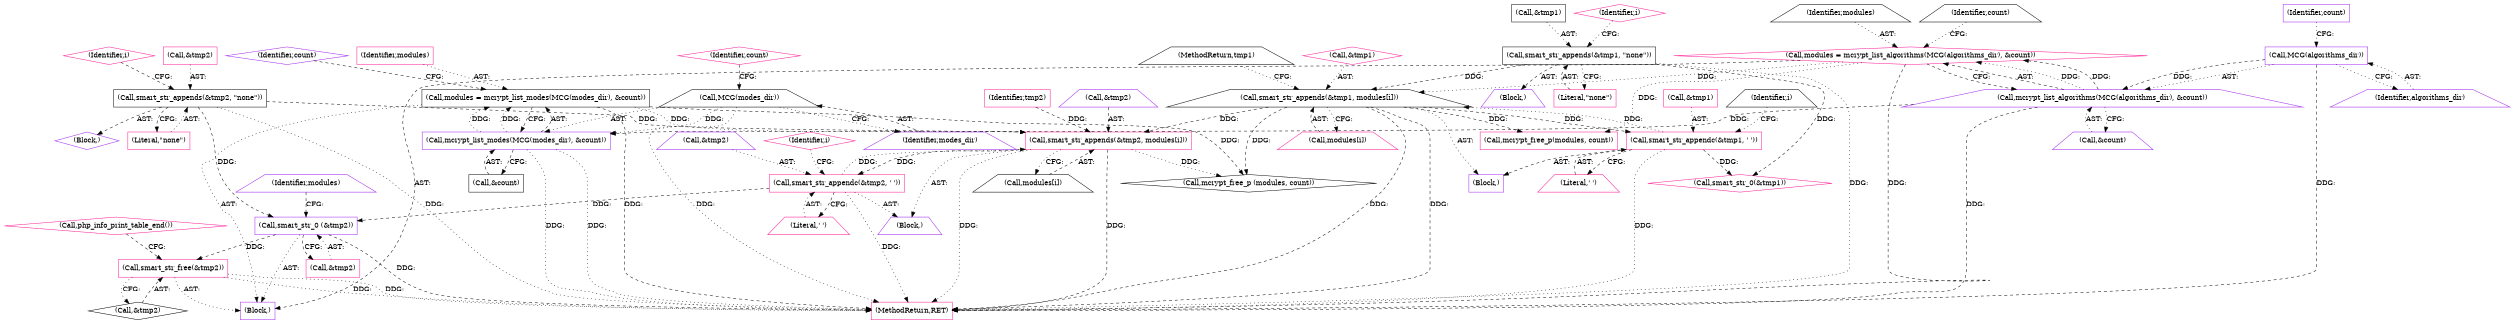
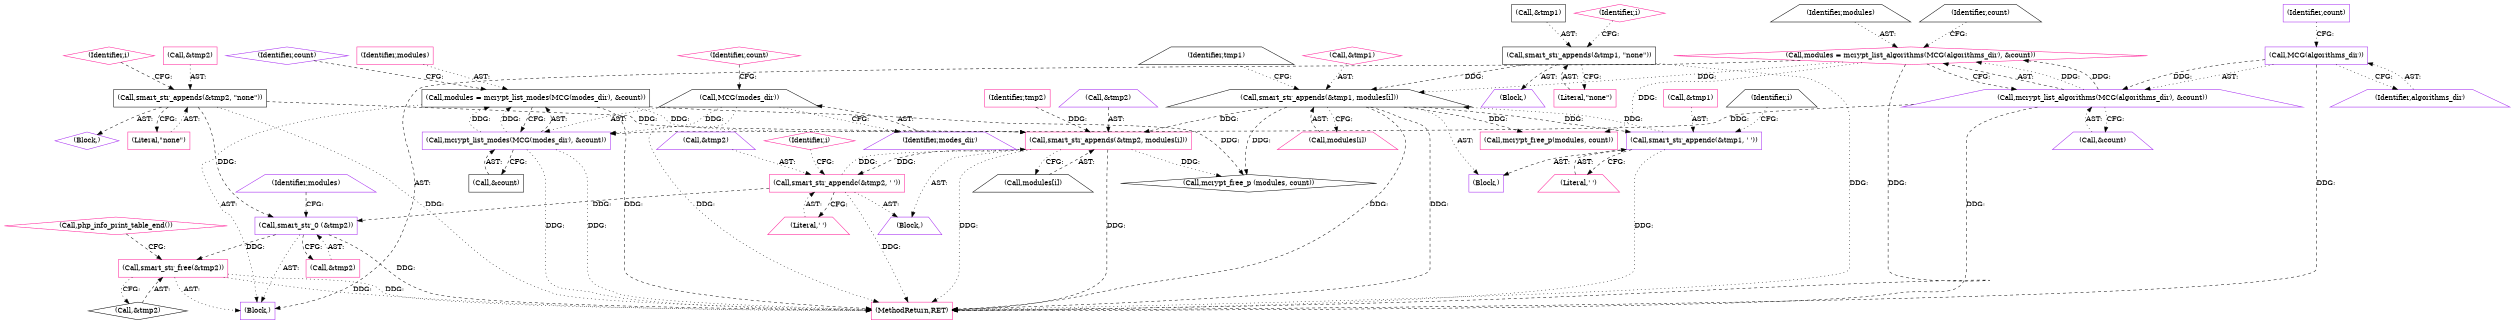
node "(MethodReturn,tmp1)": label "(MethodReturn,tmp1)" -> "(Identifier,tmp1)"
node "(Call,smart_str_appendc(&tmp1, ' '))": color deeppink -> purple
node "(Call,smart_str_0(&tmp1))": removed
